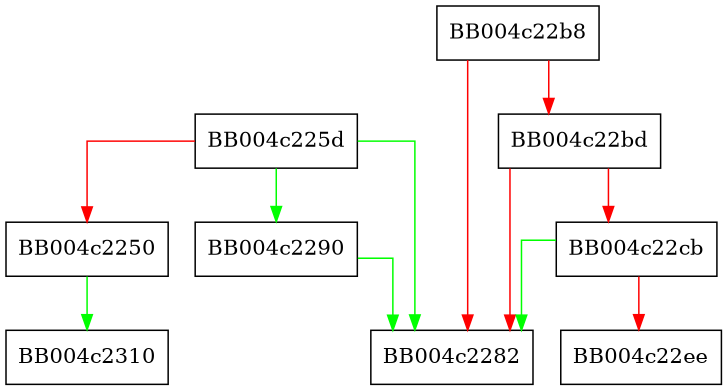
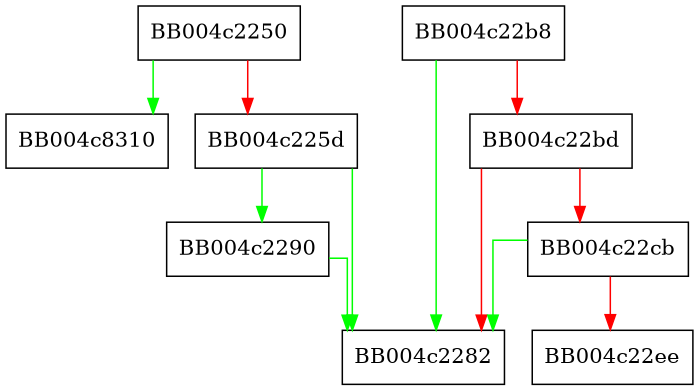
edge "BB004c225d" -> "BB004c2250": reversed
edge "BB004c22b8" -> "BB004c2282": color red -> green
node "BB004c2310": label "BB004c2310" -> "BB004c8310"
